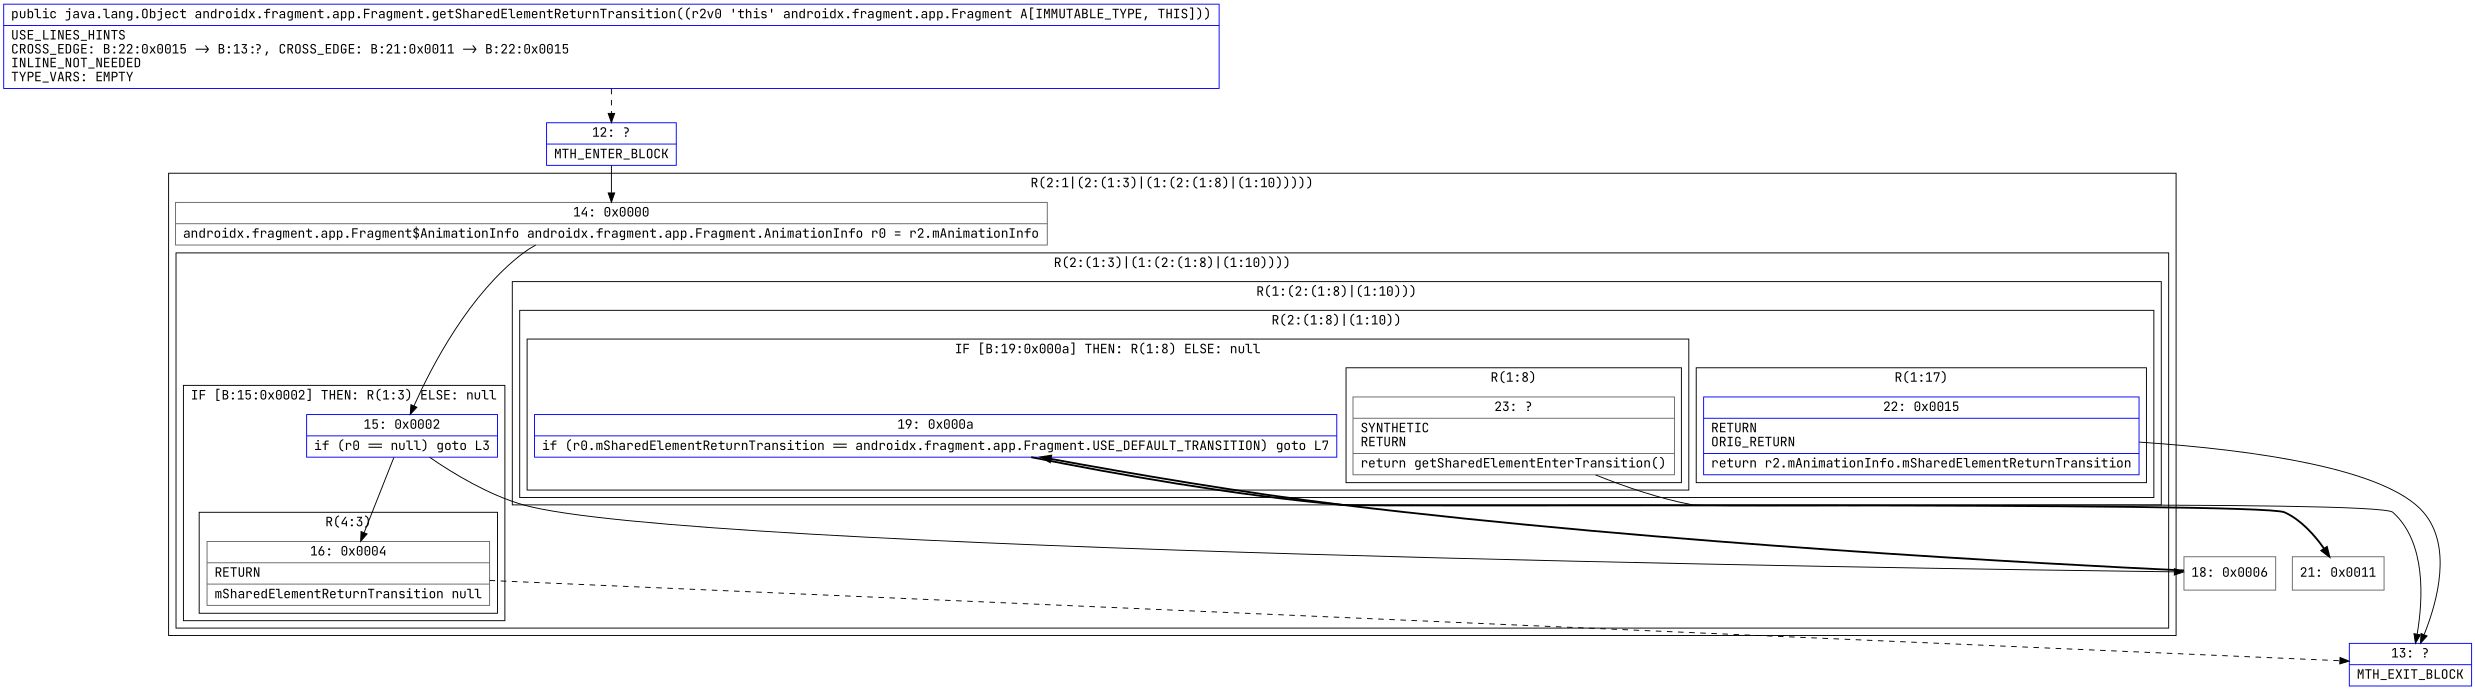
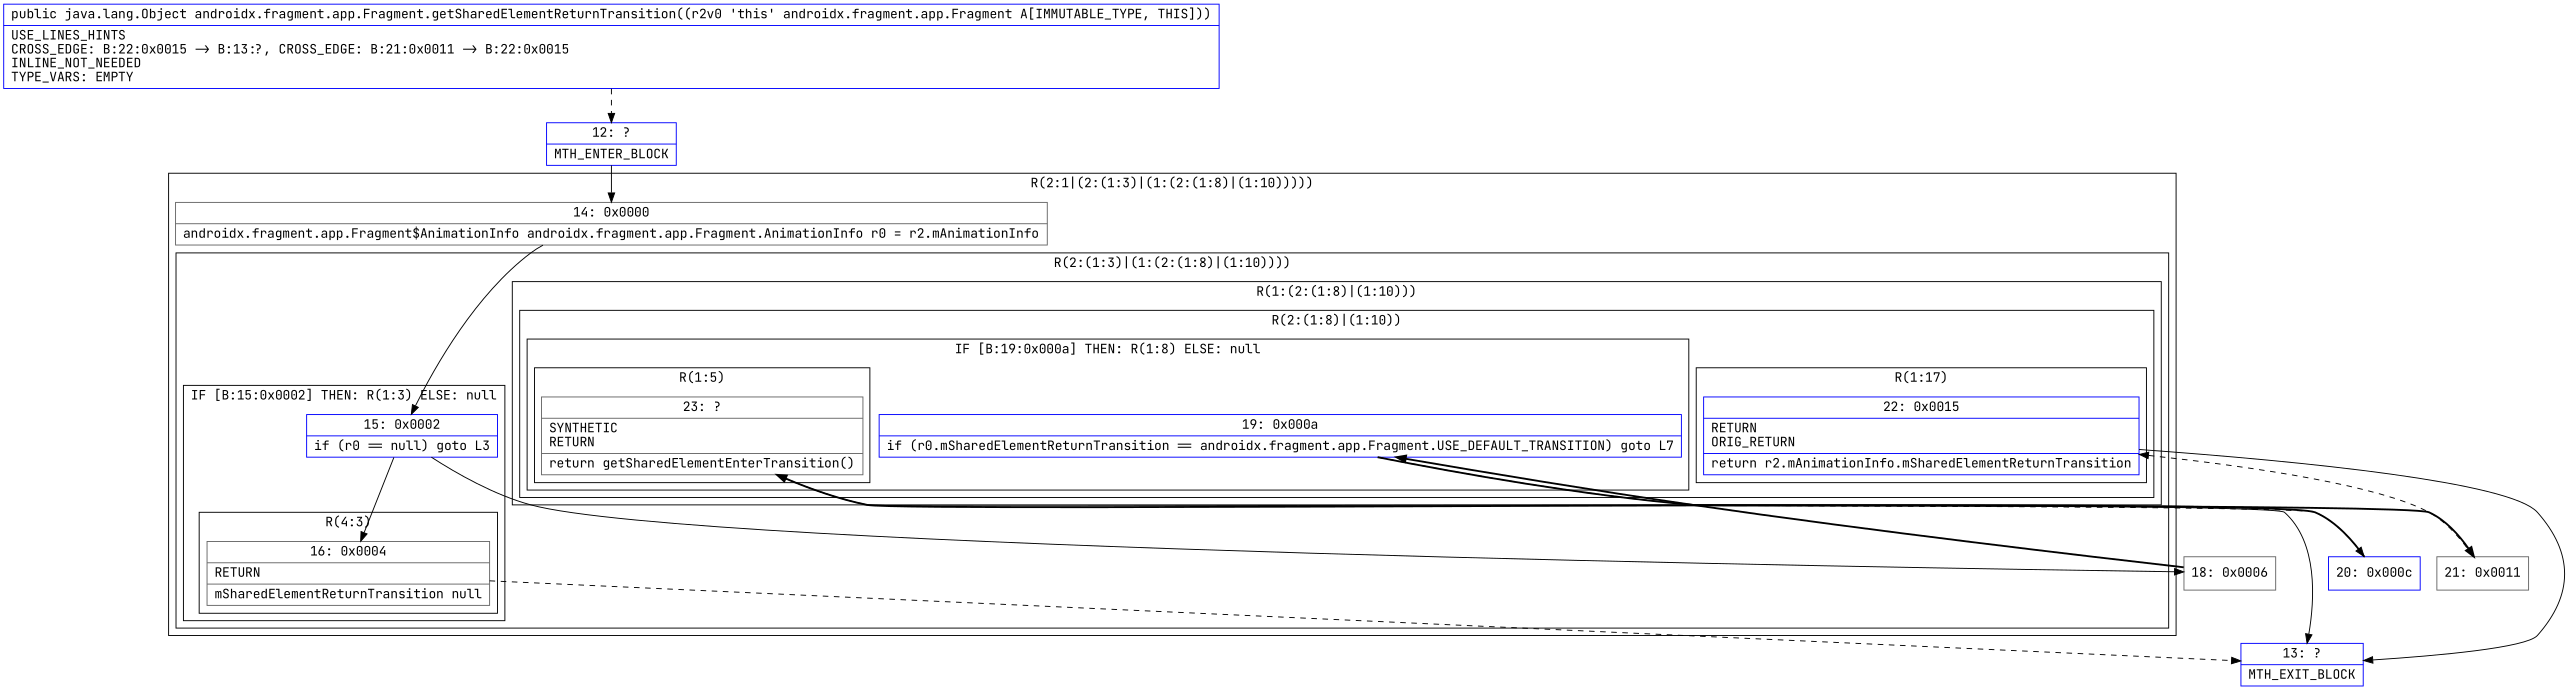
cluster "R(1:8)": label "R(1:8)" -> "R(1:5)"
edge "21: 0x0011" -> "22: 0x0015": added
node "20: 0x000c": added
